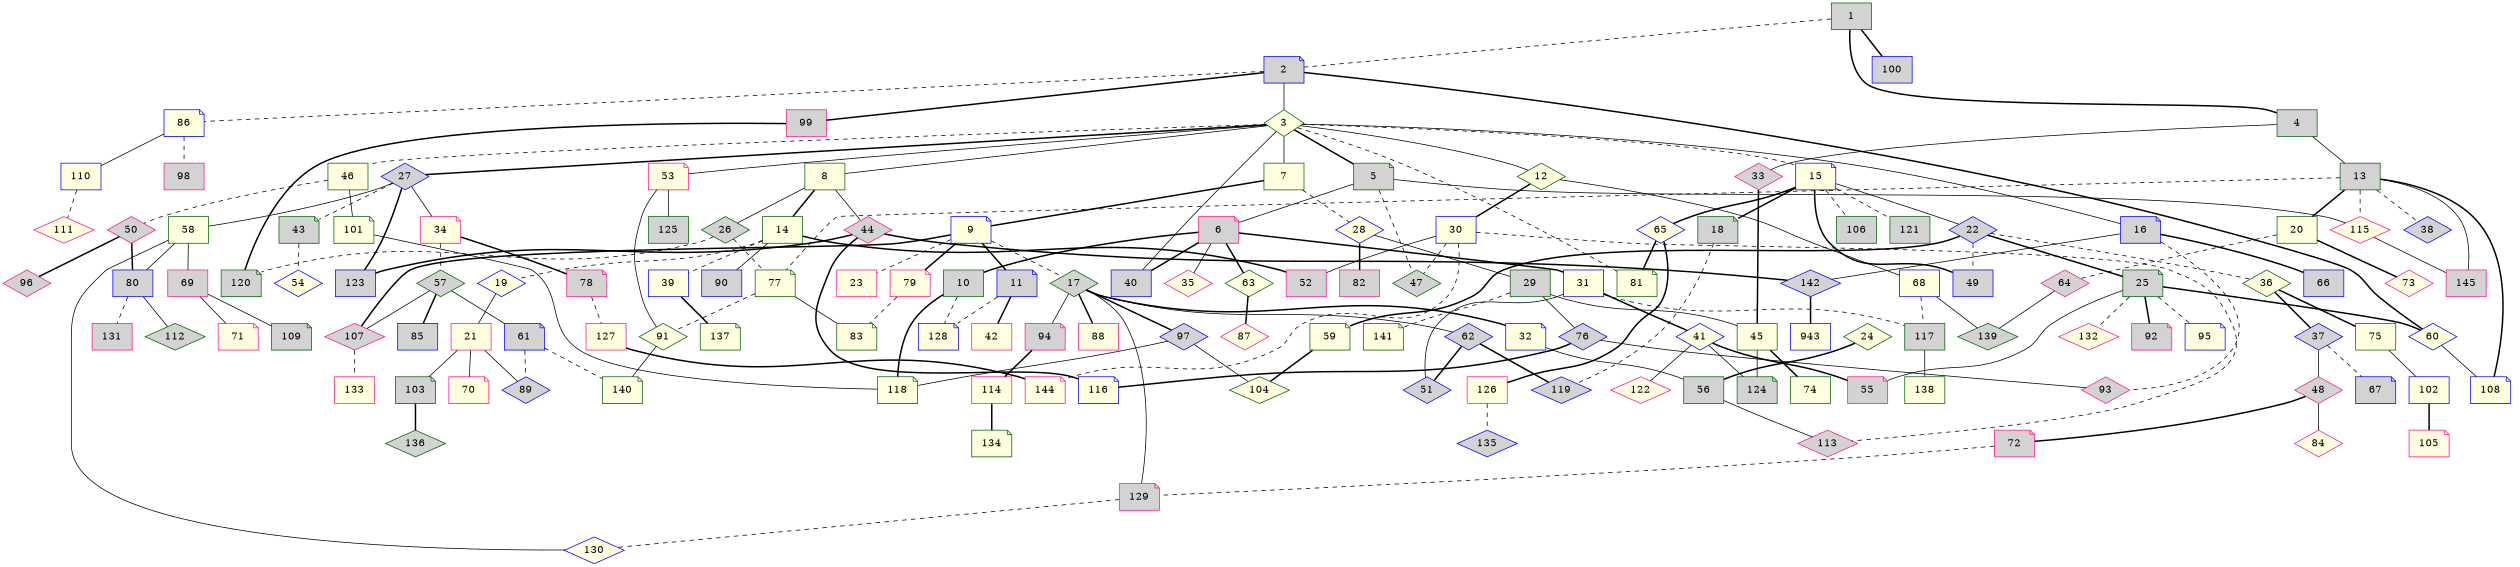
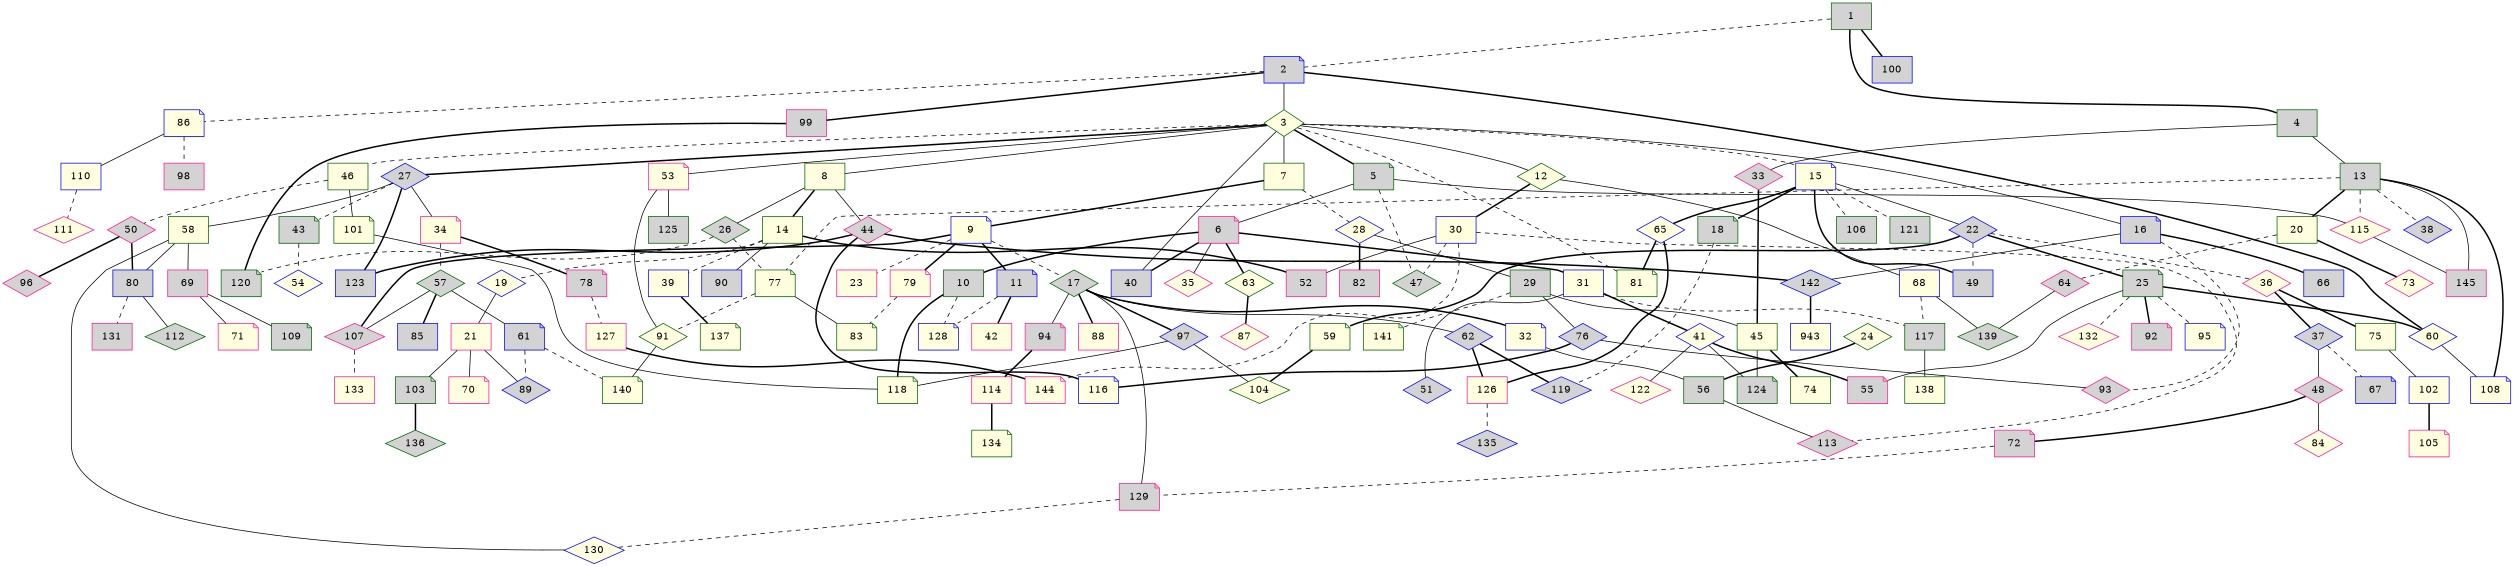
node "36": color darkgreen -> deeppink
edge "62" -- "51": now "62" -- "126"
